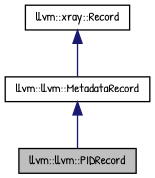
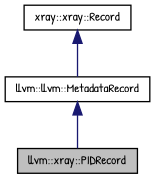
node "llvm::xray::Record": label "llvm::xray::Record" -> "xray::xray::Record"
node "llvm::llvm::PIDRecord": label "llvm::llvm::PIDRecord" -> "llvm::xray::PIDRecord"
